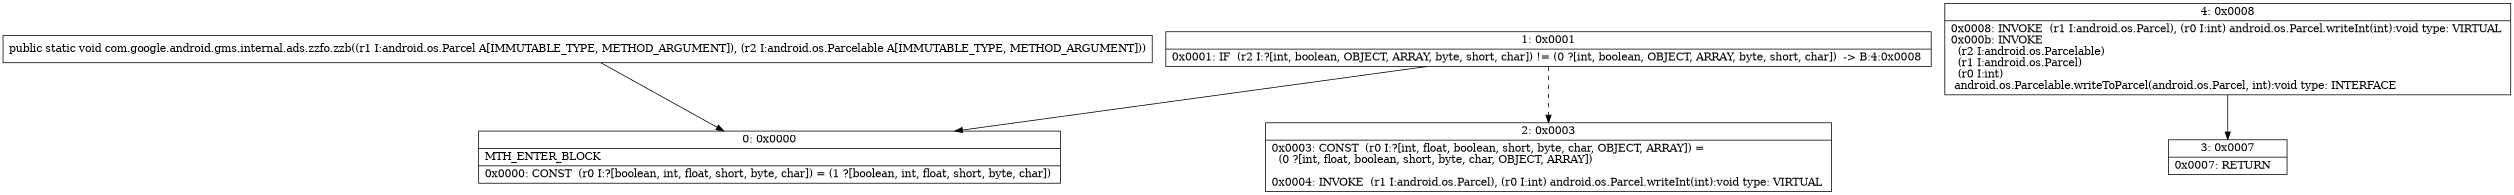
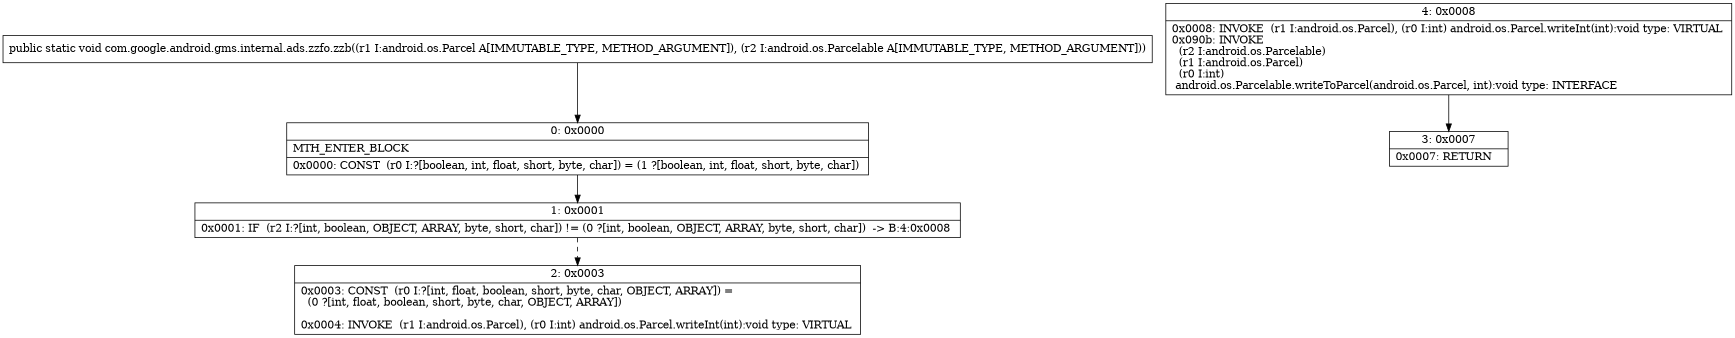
node "4: 0x0008": text "0x000b: INVOKE" -> "0x090b: INVOKE"
edge "1: 0x0001" -> "0: 0x0000": reversed
